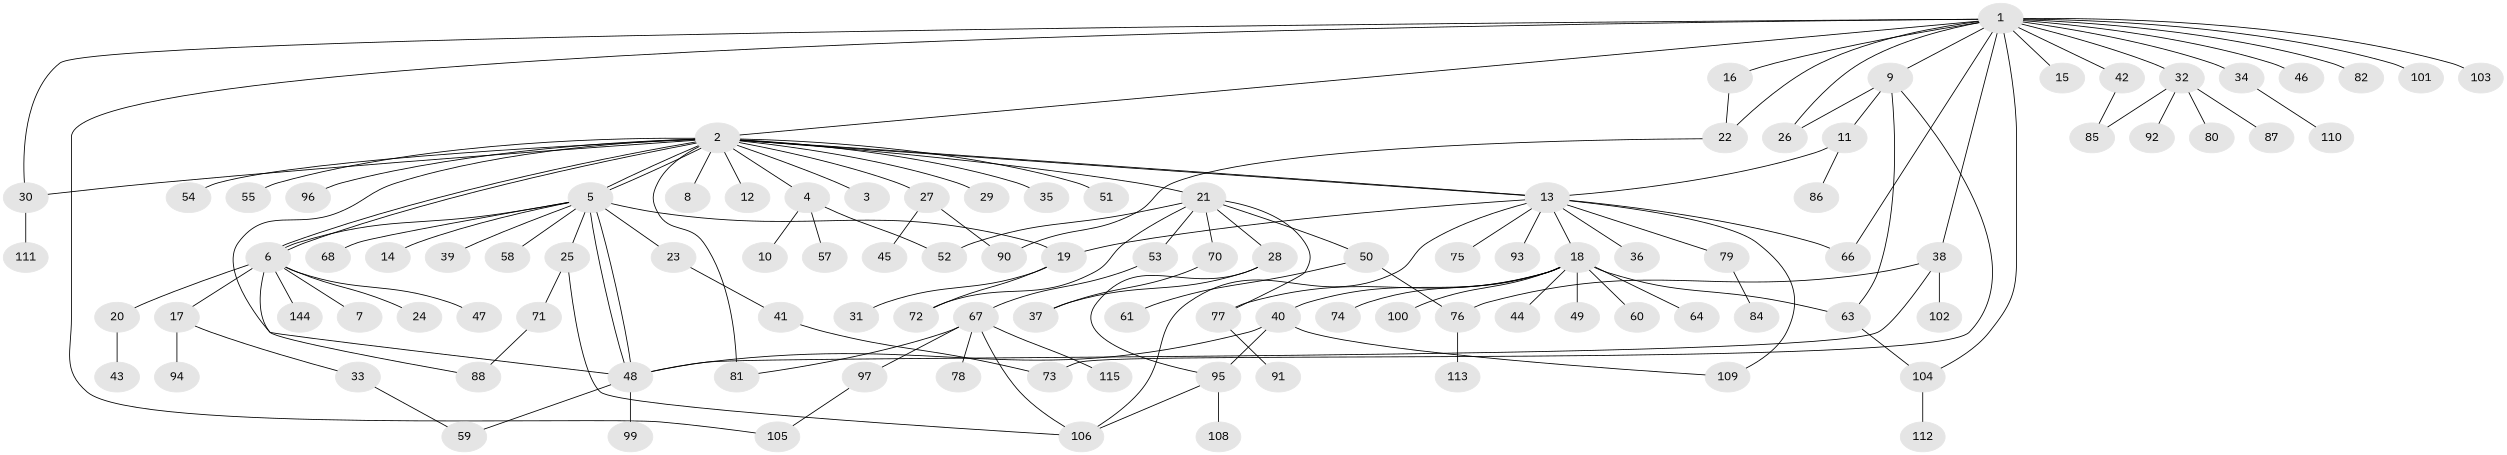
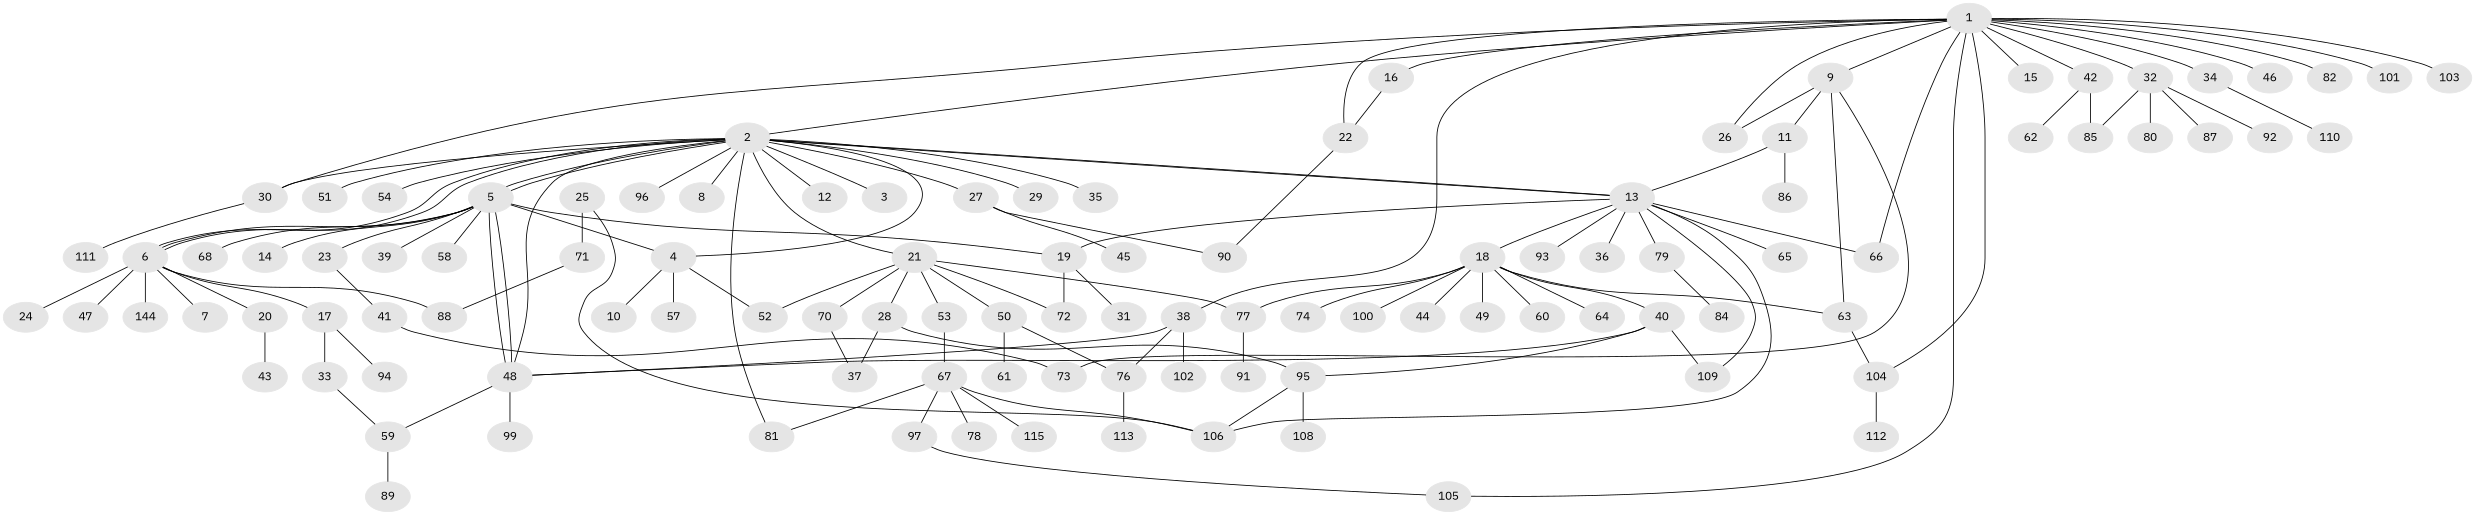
node "62": added
node "55": removed
edge "5" -- "25": now "5" -- "4"
node "75": label "75" -> "65"
node "89": added
